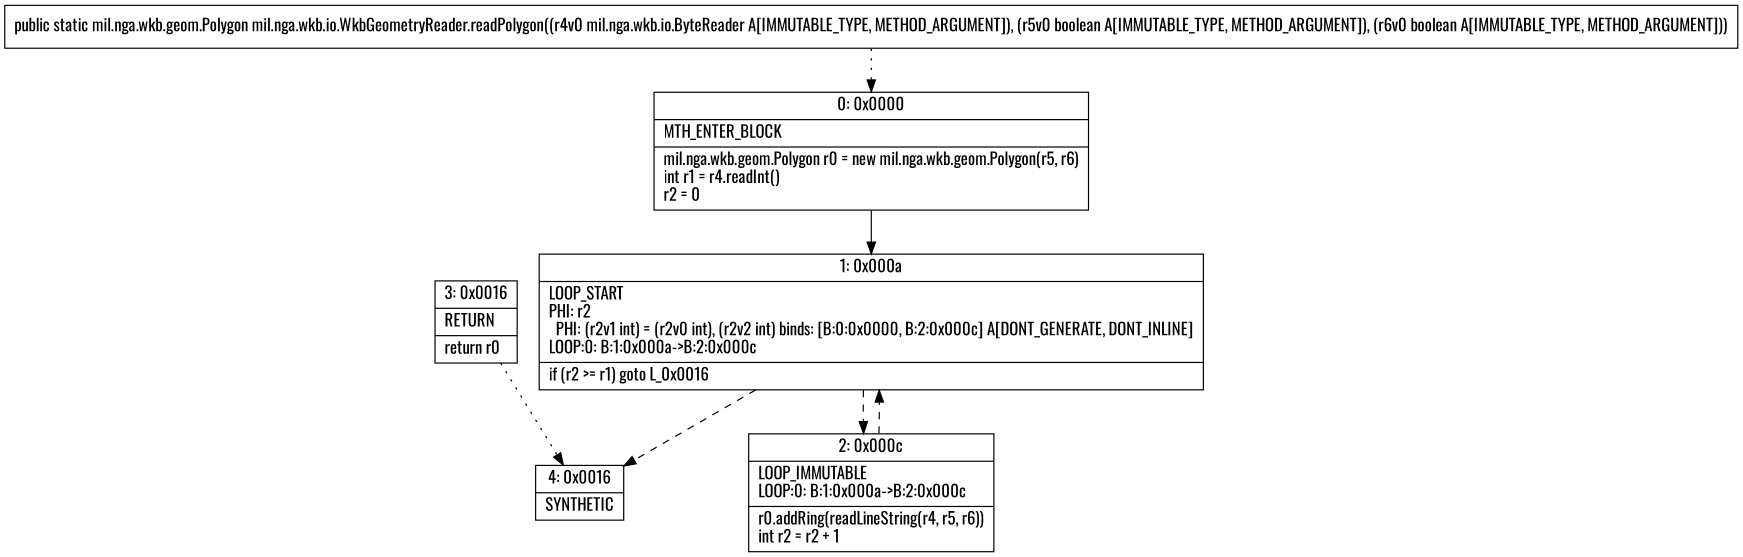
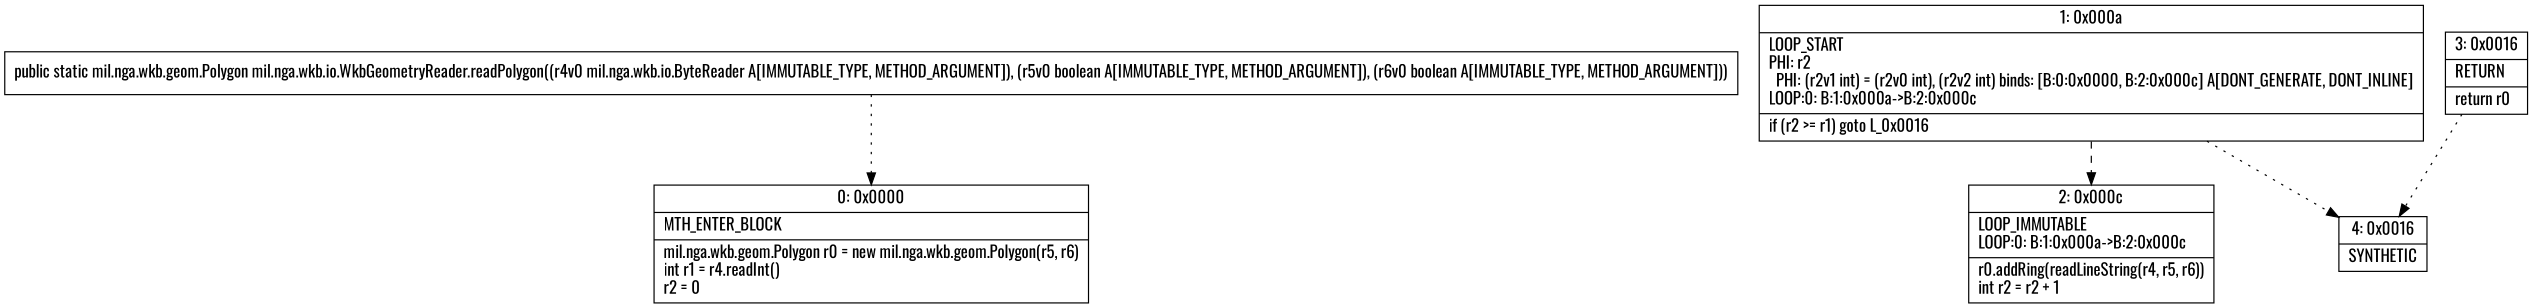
edge "0: 0x0000" -> "1: 0x000a": removed
edge "2: 0x000c" -> "1: 0x000a": removed
edge "1: 0x000a" -> "4: 0x0016": style dashed -> dotted
